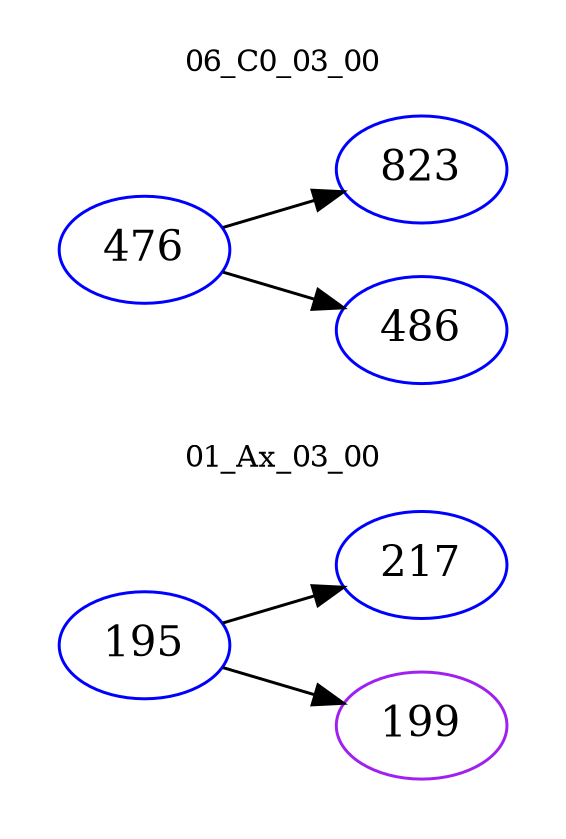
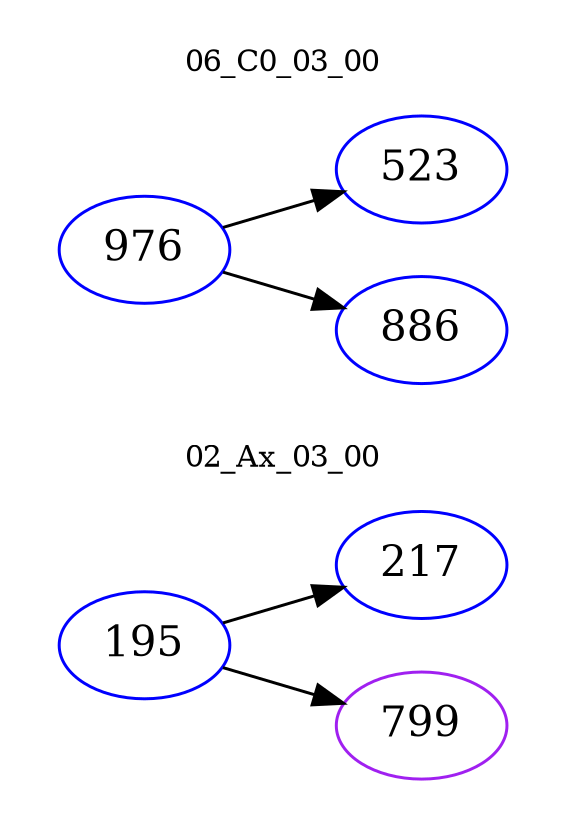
node "823": label "823" -> "523"
node "476": label "476" -> "976"
node "486": label "486" -> "886"
cluster "01_Ax_03_00": label "01_Ax_03_00" -> "02_Ax_03_00"
node "199": label "199" -> "799"
